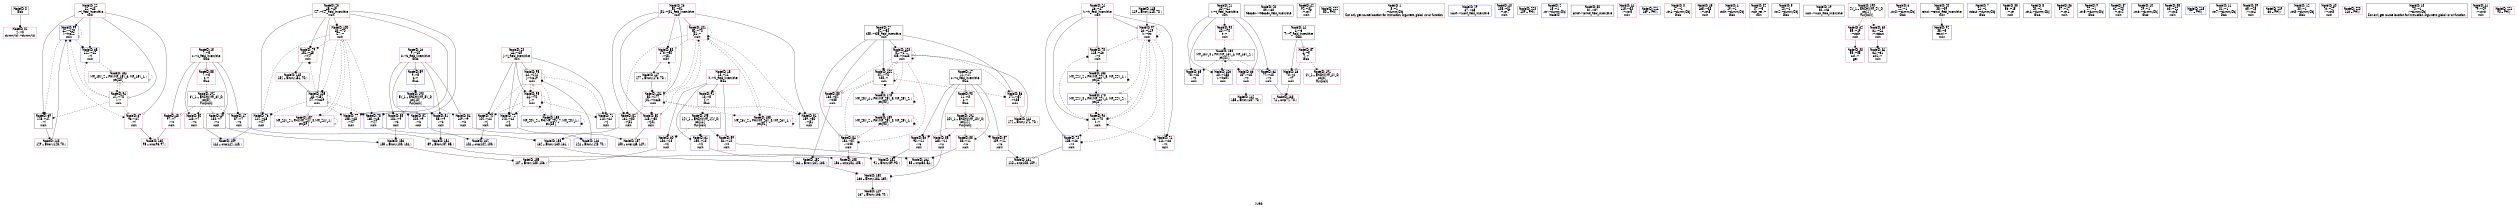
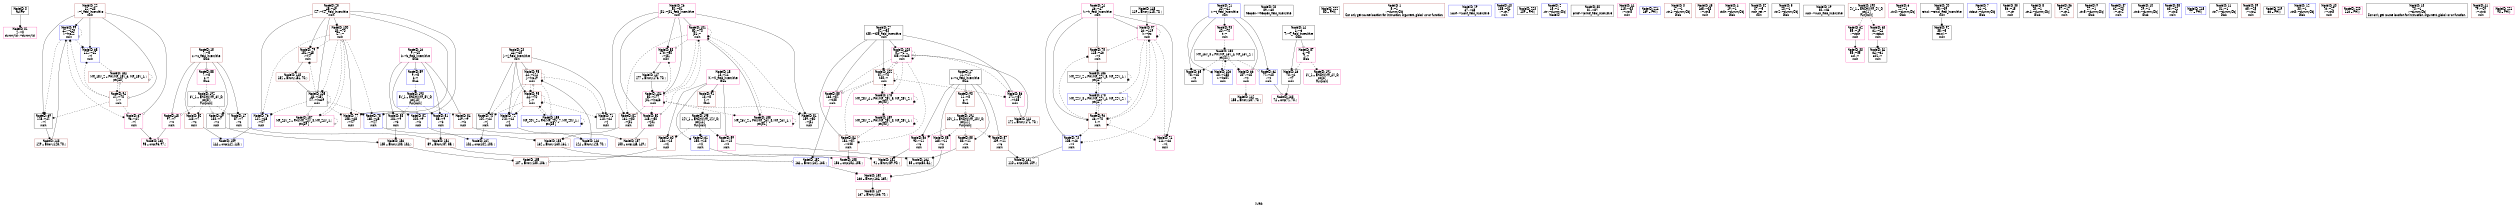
node "NodeID: 42": removed
node "NodeID: 0": text "Glob" -> "NullPtr"
node "NodeID: 33": text "get" -> "main"
edge "NodeID: 101" -> "NodeID: 188": style dashed -> solid
edge "NodeID: 100" -> "NodeID: 77": style dashed -> solid
